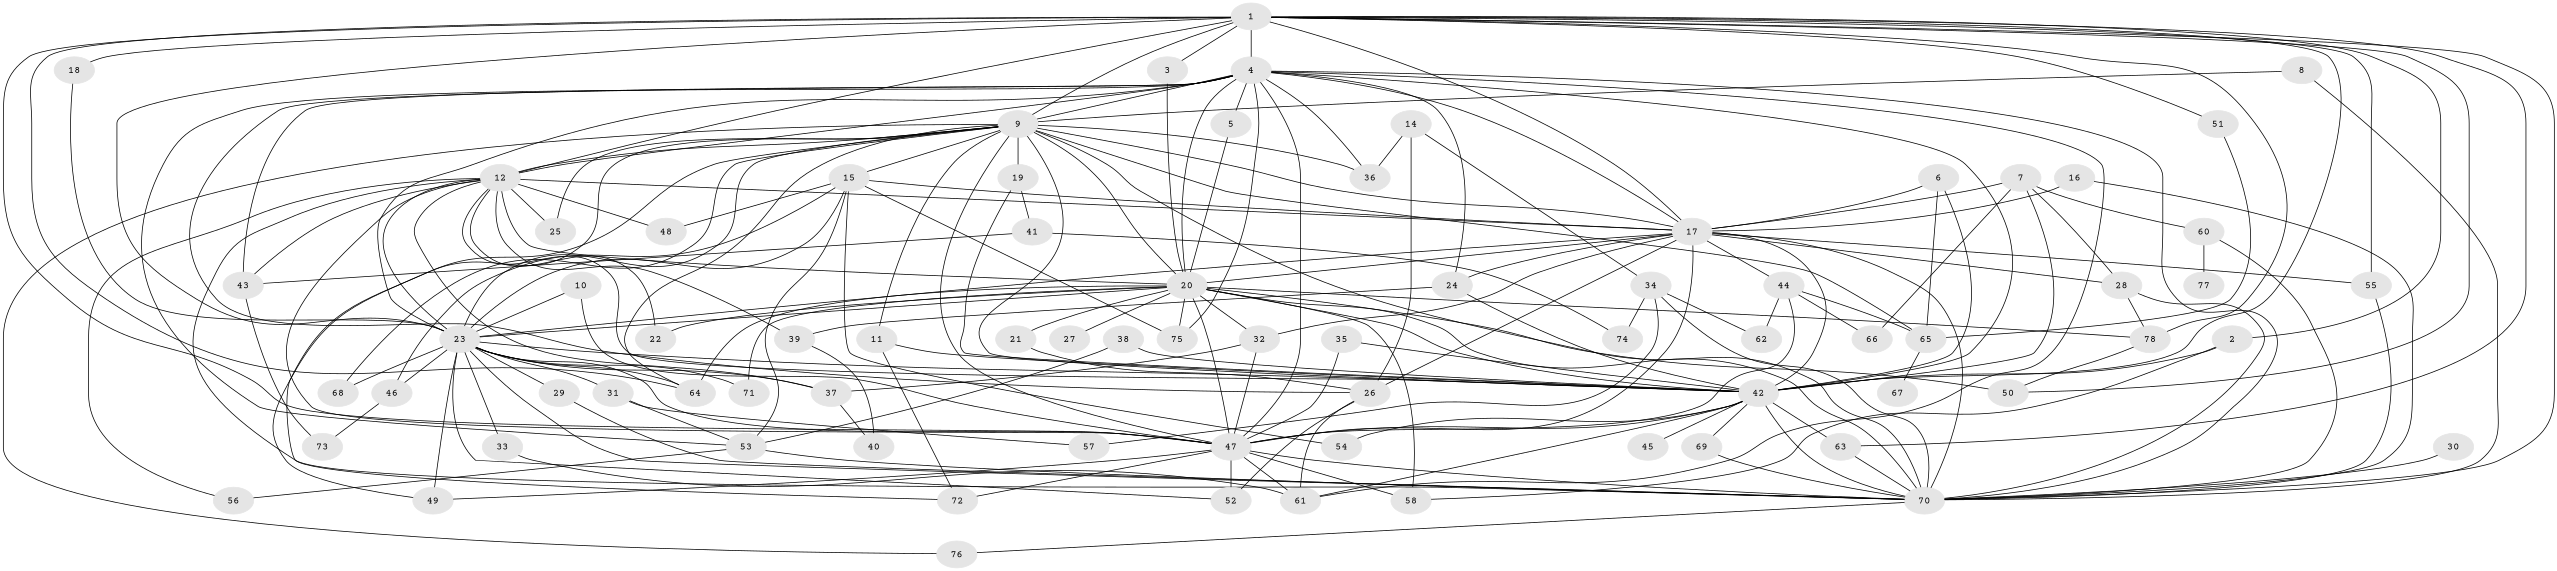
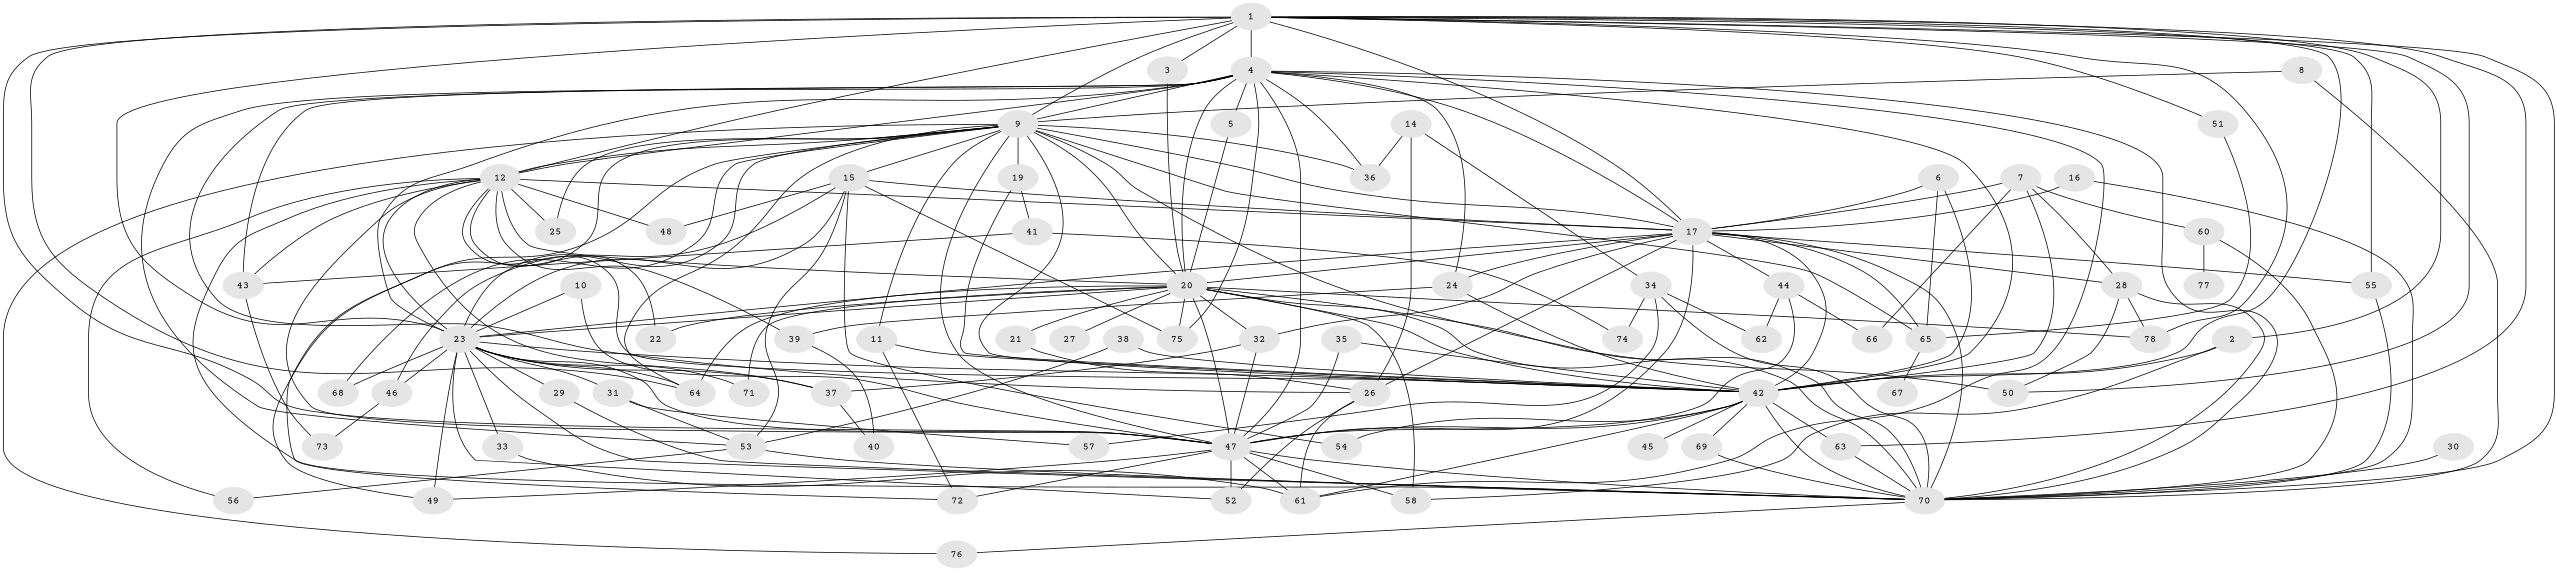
node "18": removed
edge "44" -- "65": now "17" -- "65"
edge "78" -- "50": now "28" -- "50"
